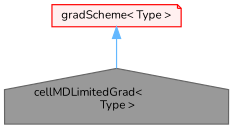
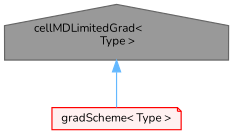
edge "cellMDLimitedGrad< Type >" -> "gradScheme< Type >": reversed
